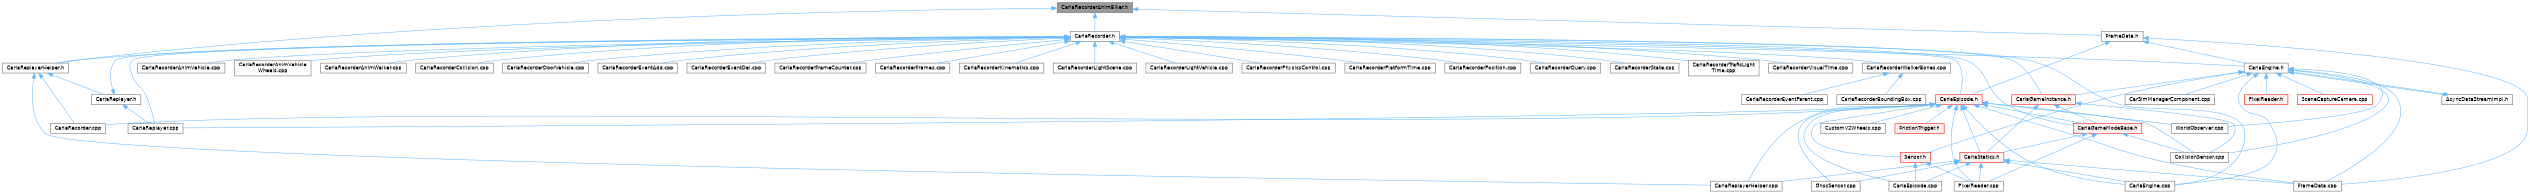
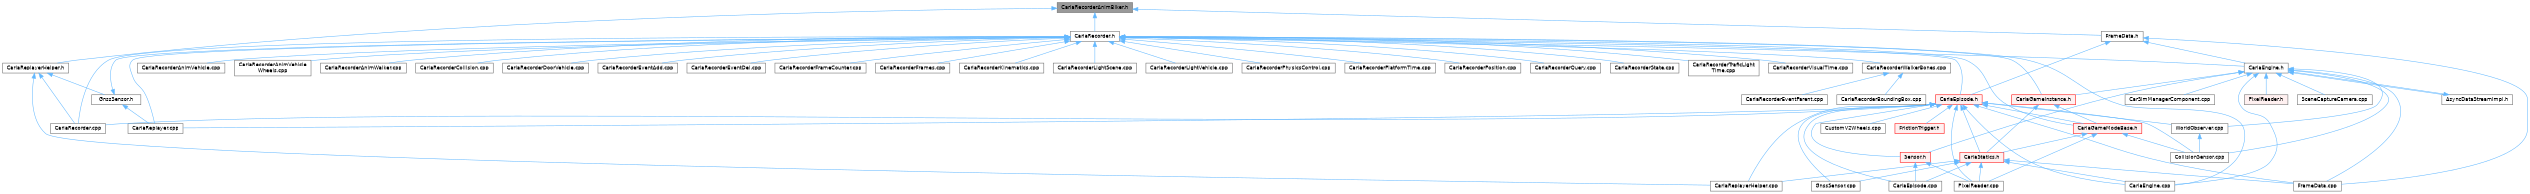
edge "CarlaReplayerHelper.h" -> "CarlaRecorder.h": now "CarlaRecorder.cpp" -> "CarlaRecorder.h"
node "CarlaReplayer.h": label "CarlaReplayer.h" -> "GnssSensor.h"
node "PixelReader.h": color red -> grey40
node "SceneCaptureCamera.cpp": color red -> grey40
edge "CollisionSensor.cpp" -> "CarlaGameInstance.h": now "CollisionSensor.cpp" -> "WorldObserver.cpp"
